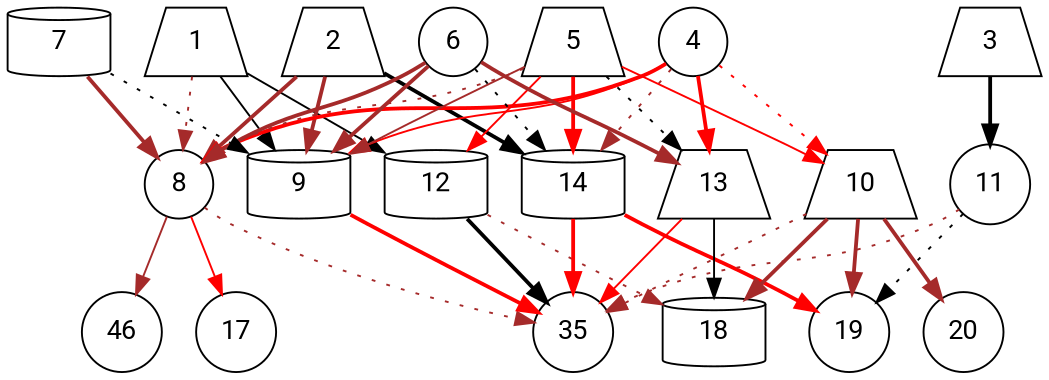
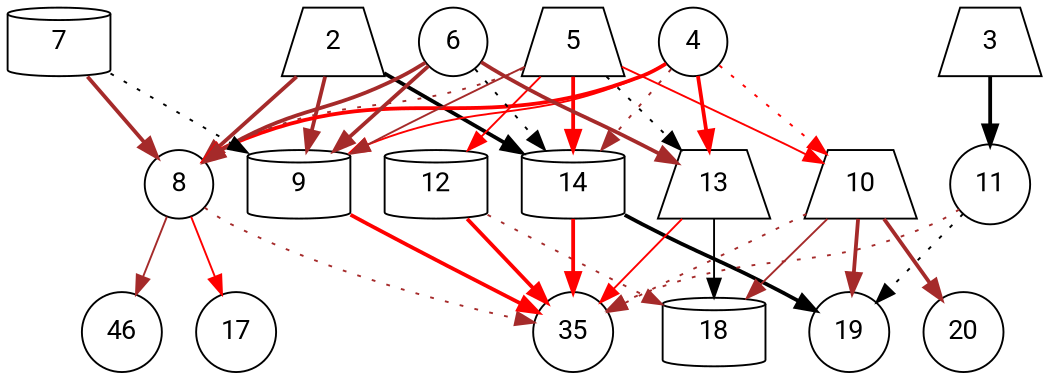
node "1": removed
edge "10" -> "18": style bold -> solid
edge "14" -> "19": color red -> black
edge "12" -> "35": color black -> red
